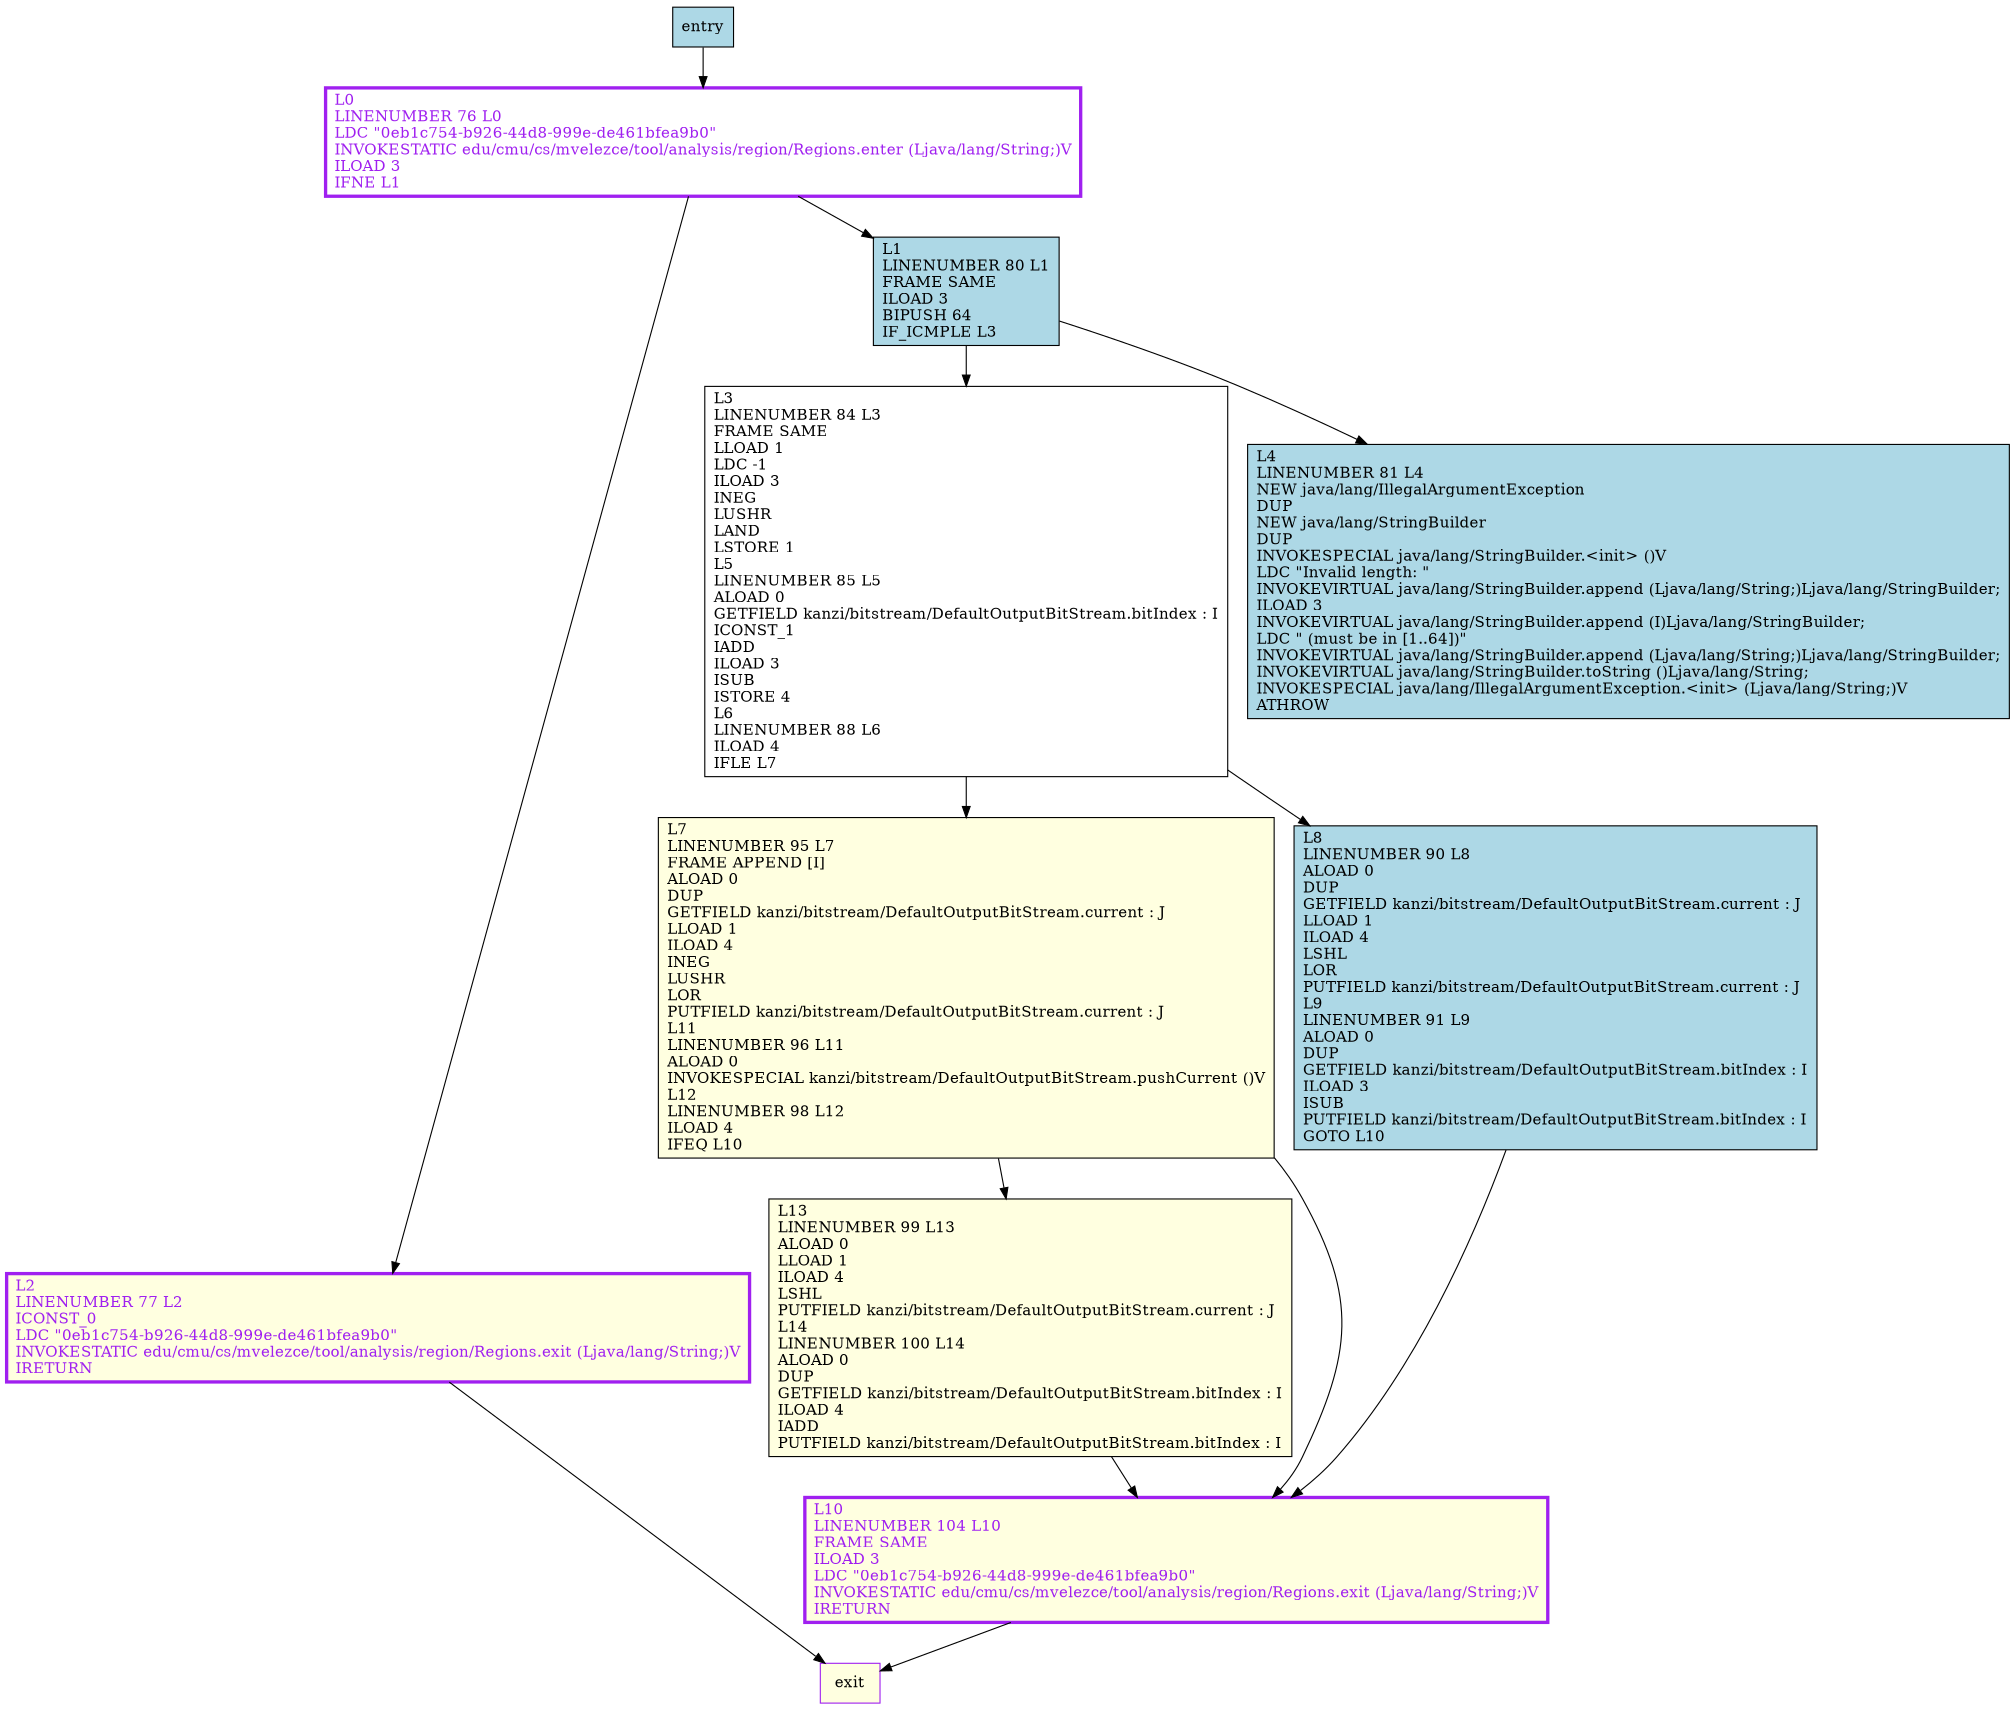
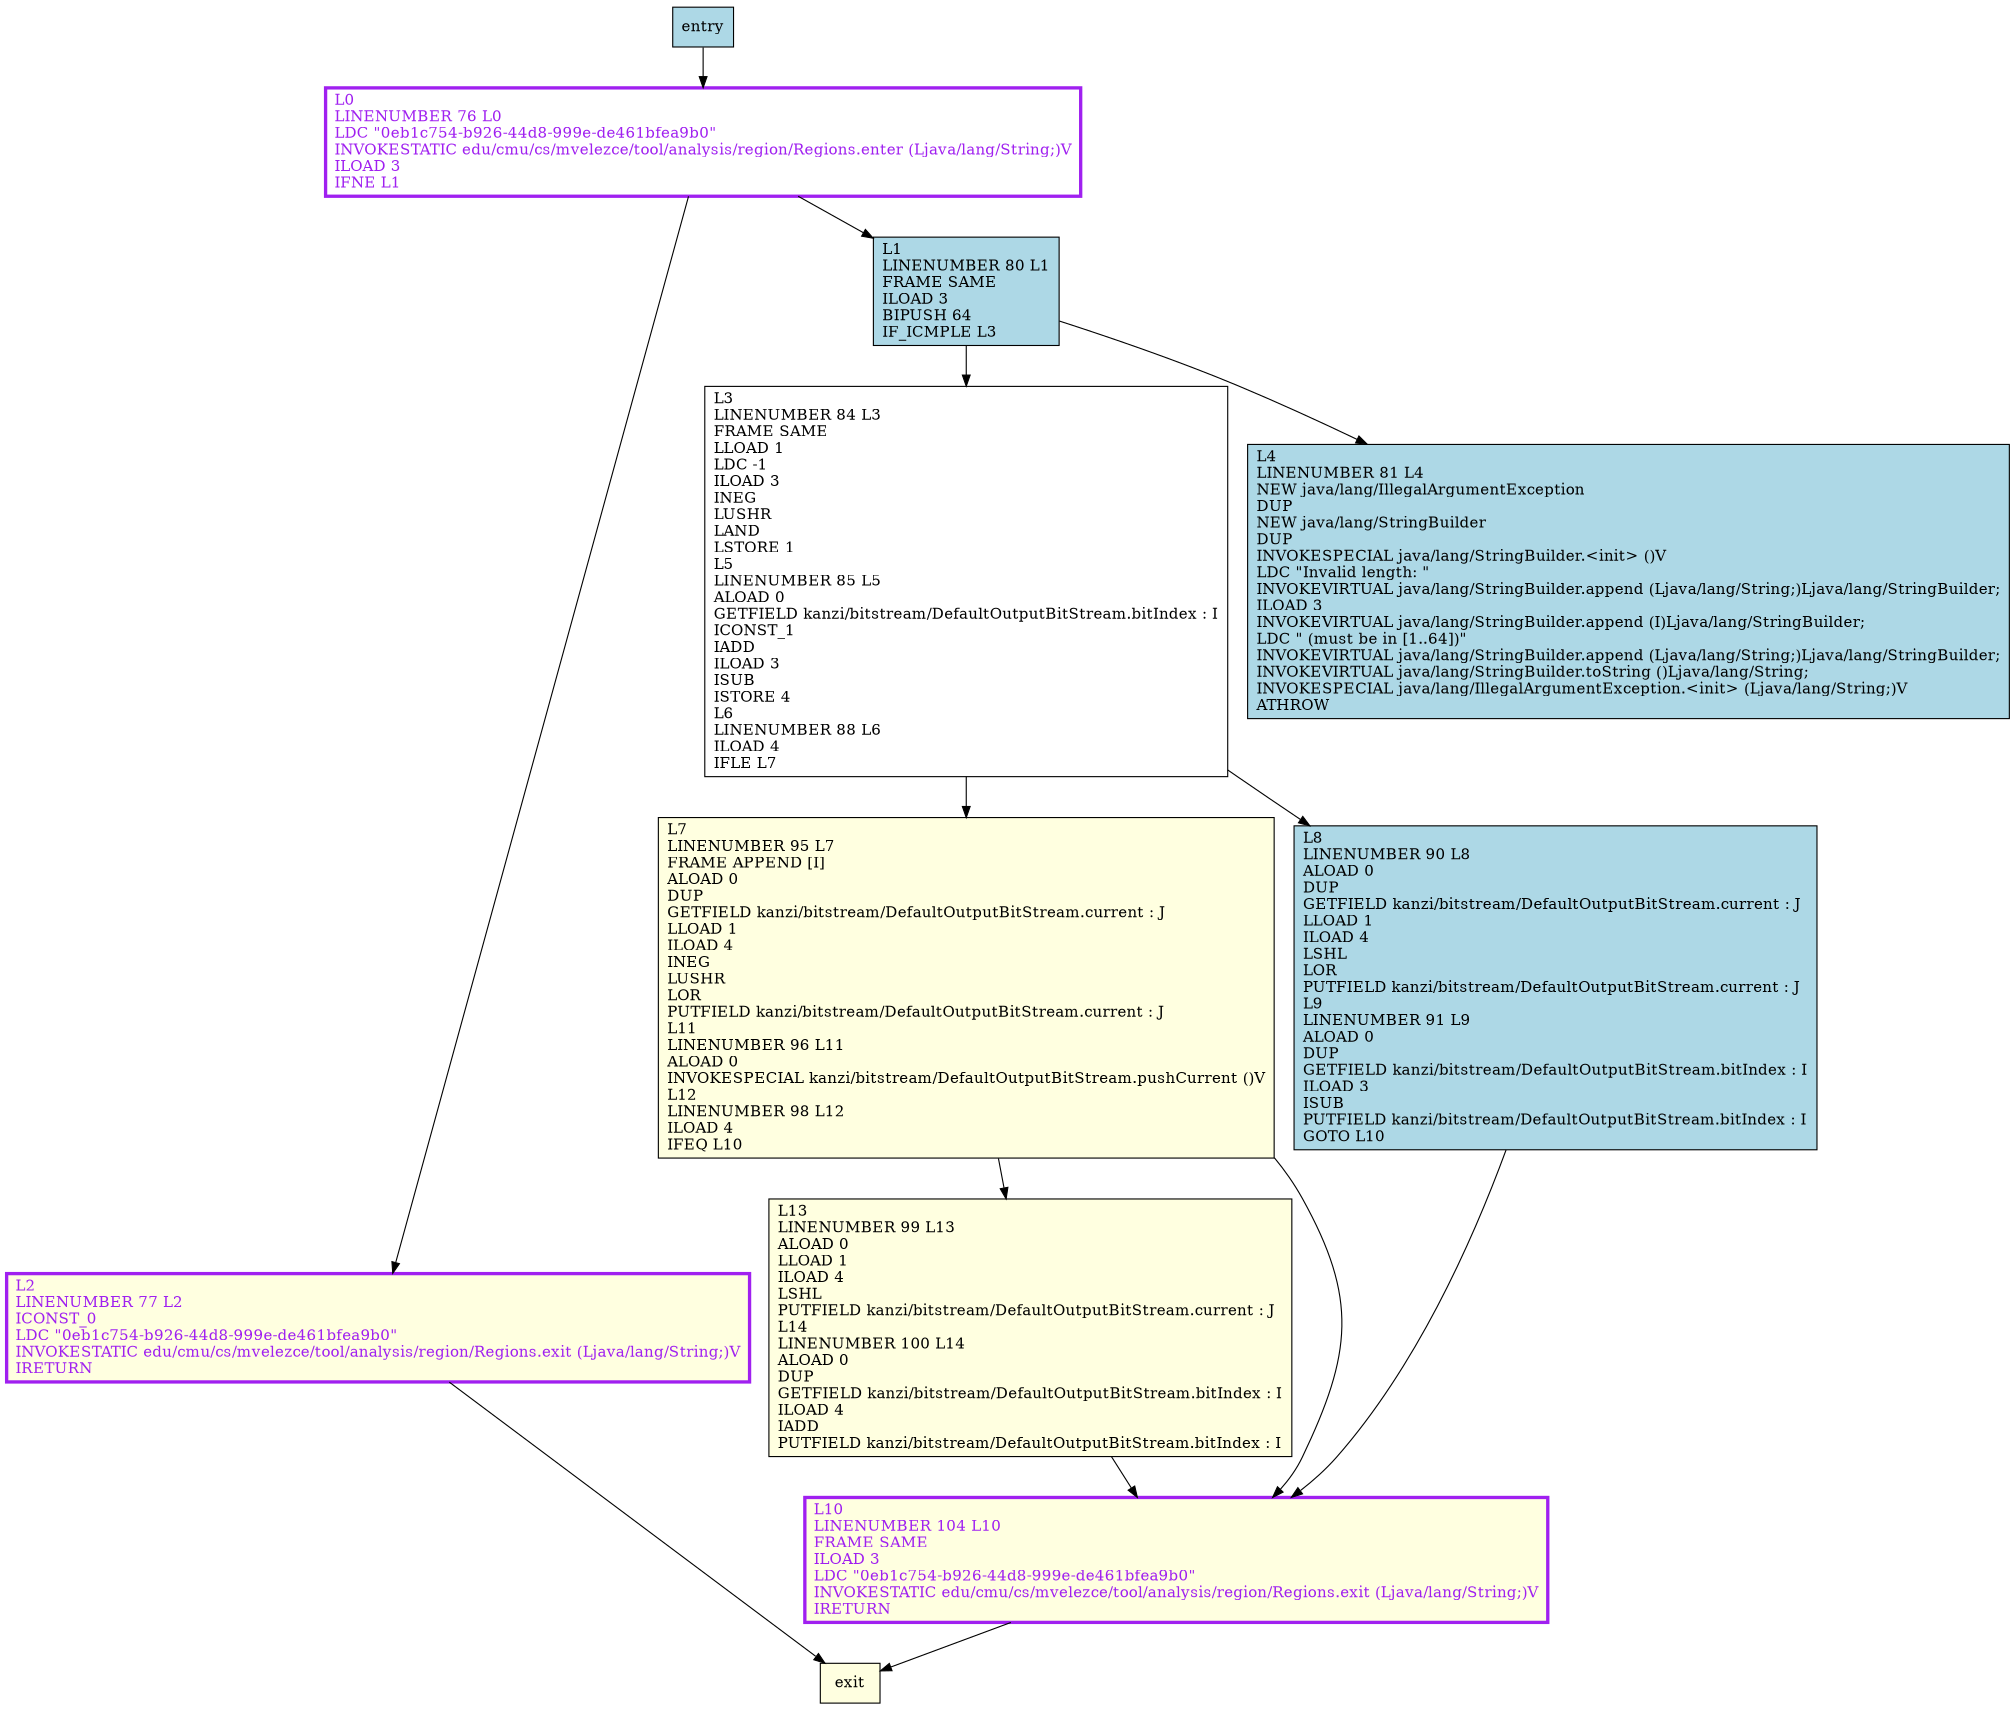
node "exit": color purple -> black
